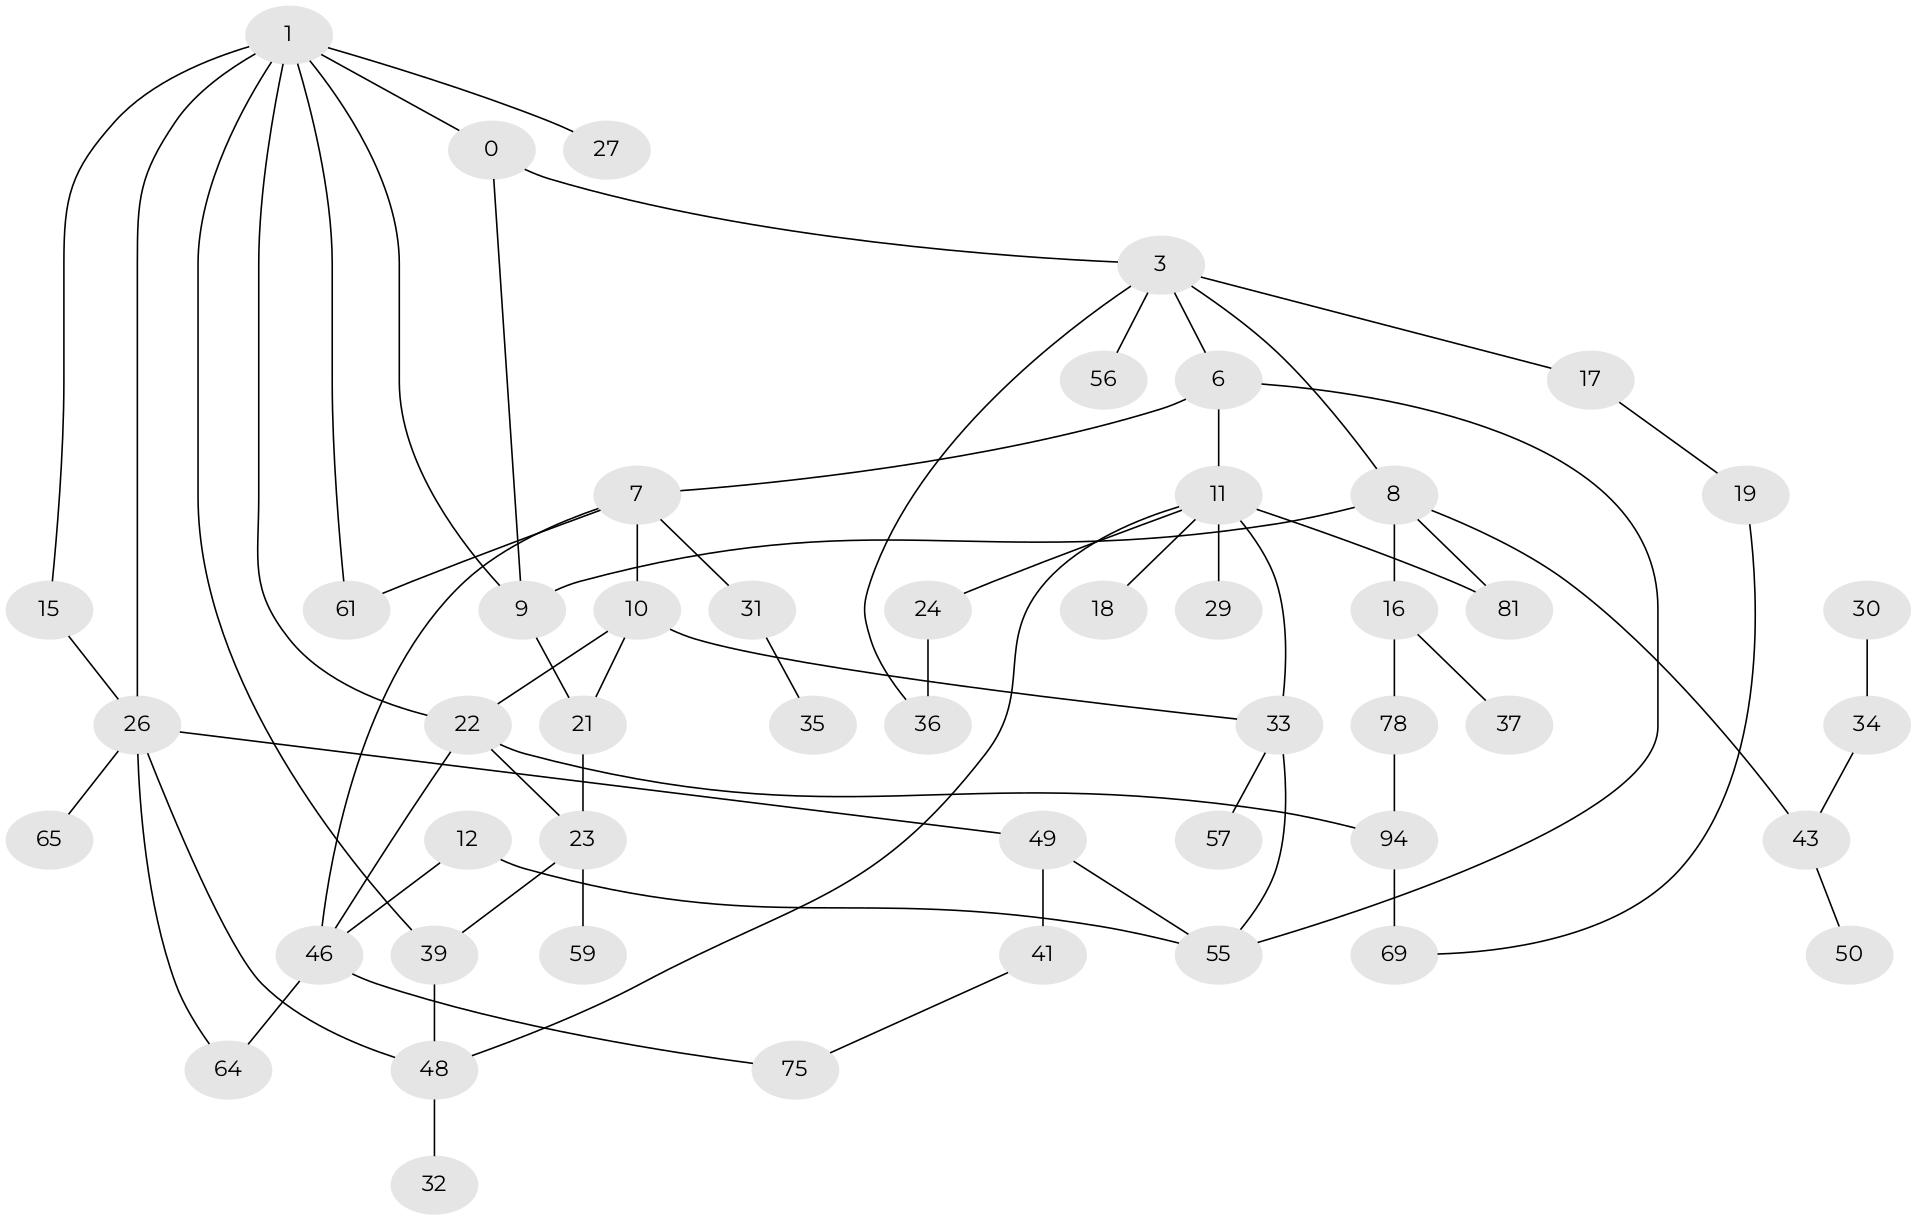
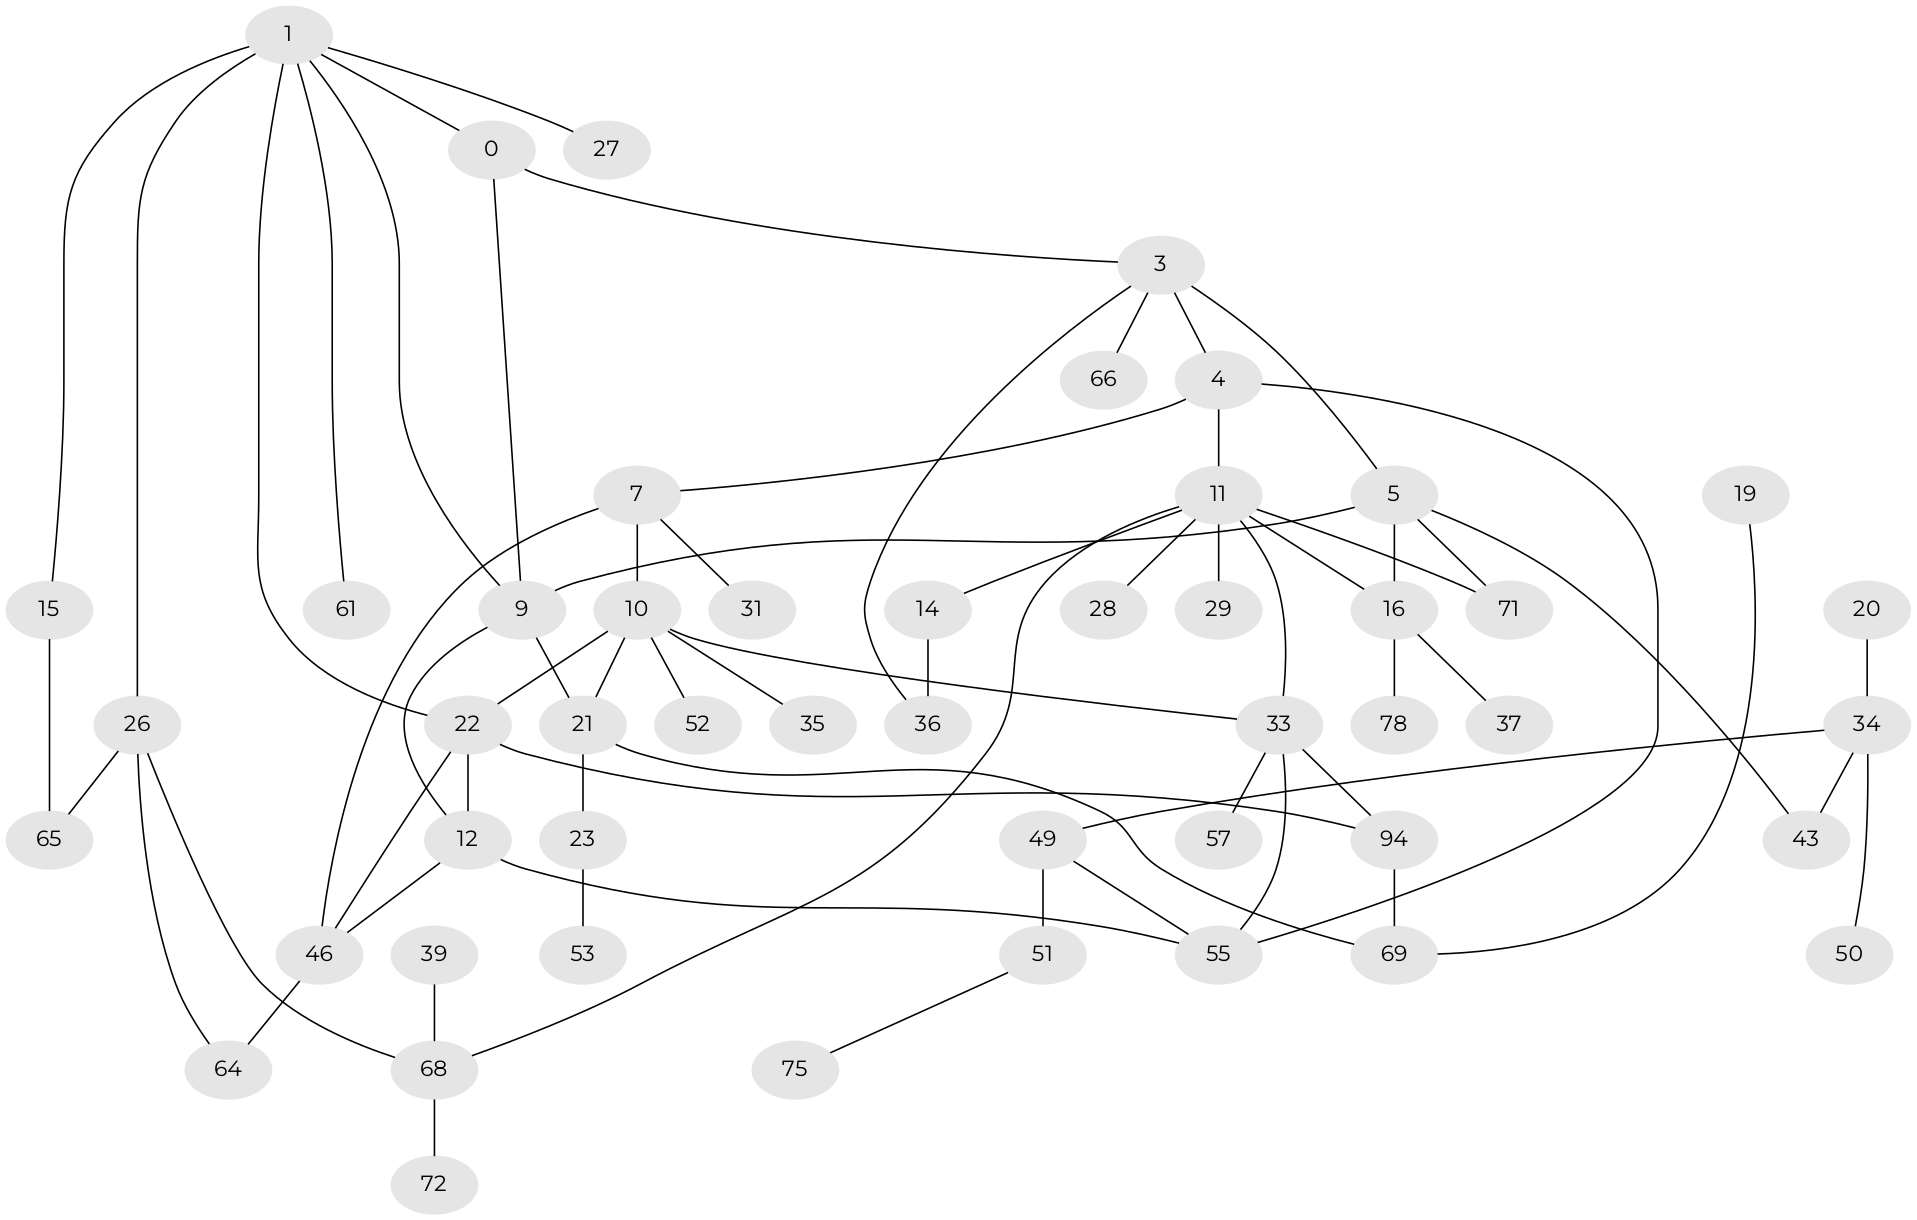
node "56": label "56" -> "66"
node "6": label "6" -> "4"
node "17": removed
node "8": label "8" -> "5"
edge "1" -- "39": removed
edge "11" -- "16": added
edge "7" -- "61": removed
node "24": label "24" -> "14"
node "18": label "18" -> "28"
node "81": label "81" -> "71"
node "30": label "30" -> "20"
edge "15" -- "26": now "15" -- "65"
edge "31" -- "35": now "10" -- "35"
edge "9" -- "12": added
node "52": added
edge "21" -- "69": added
edge "26" -- "49": now "34" -- "49"
edge "78" -- "94": now "33" -- "94"
edge "22" -- "23": now "22" -- "12"
edge "43" -- "50": now "34" -- "50"
edge "23" -- "39": removed
node "59": label "59" -> "53"
node "41": label "41" -> "51"
edge "46" -- "75": removed
node "48": label "48" -> "68"
node "32": label "32" -> "72"
